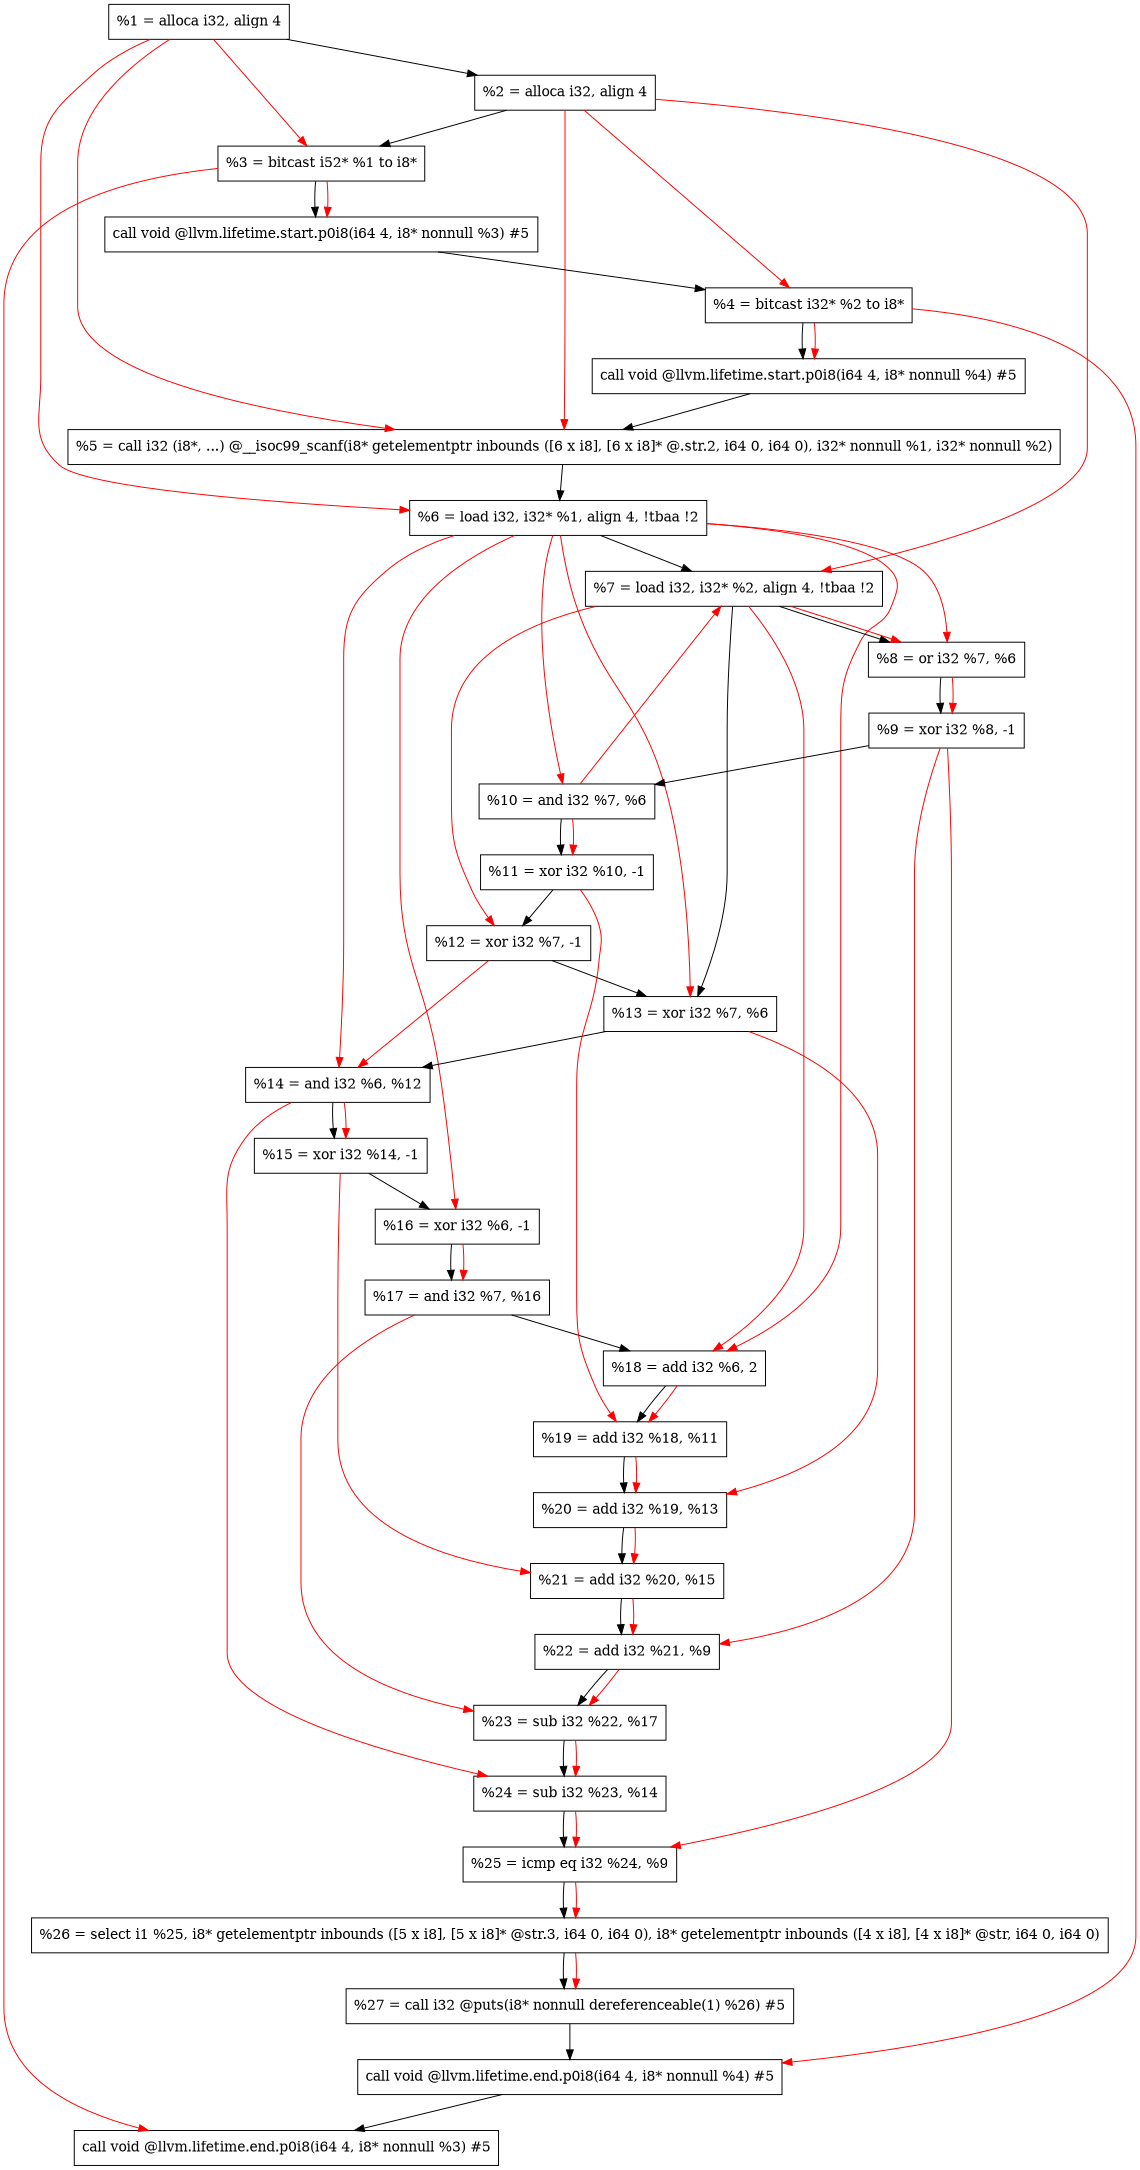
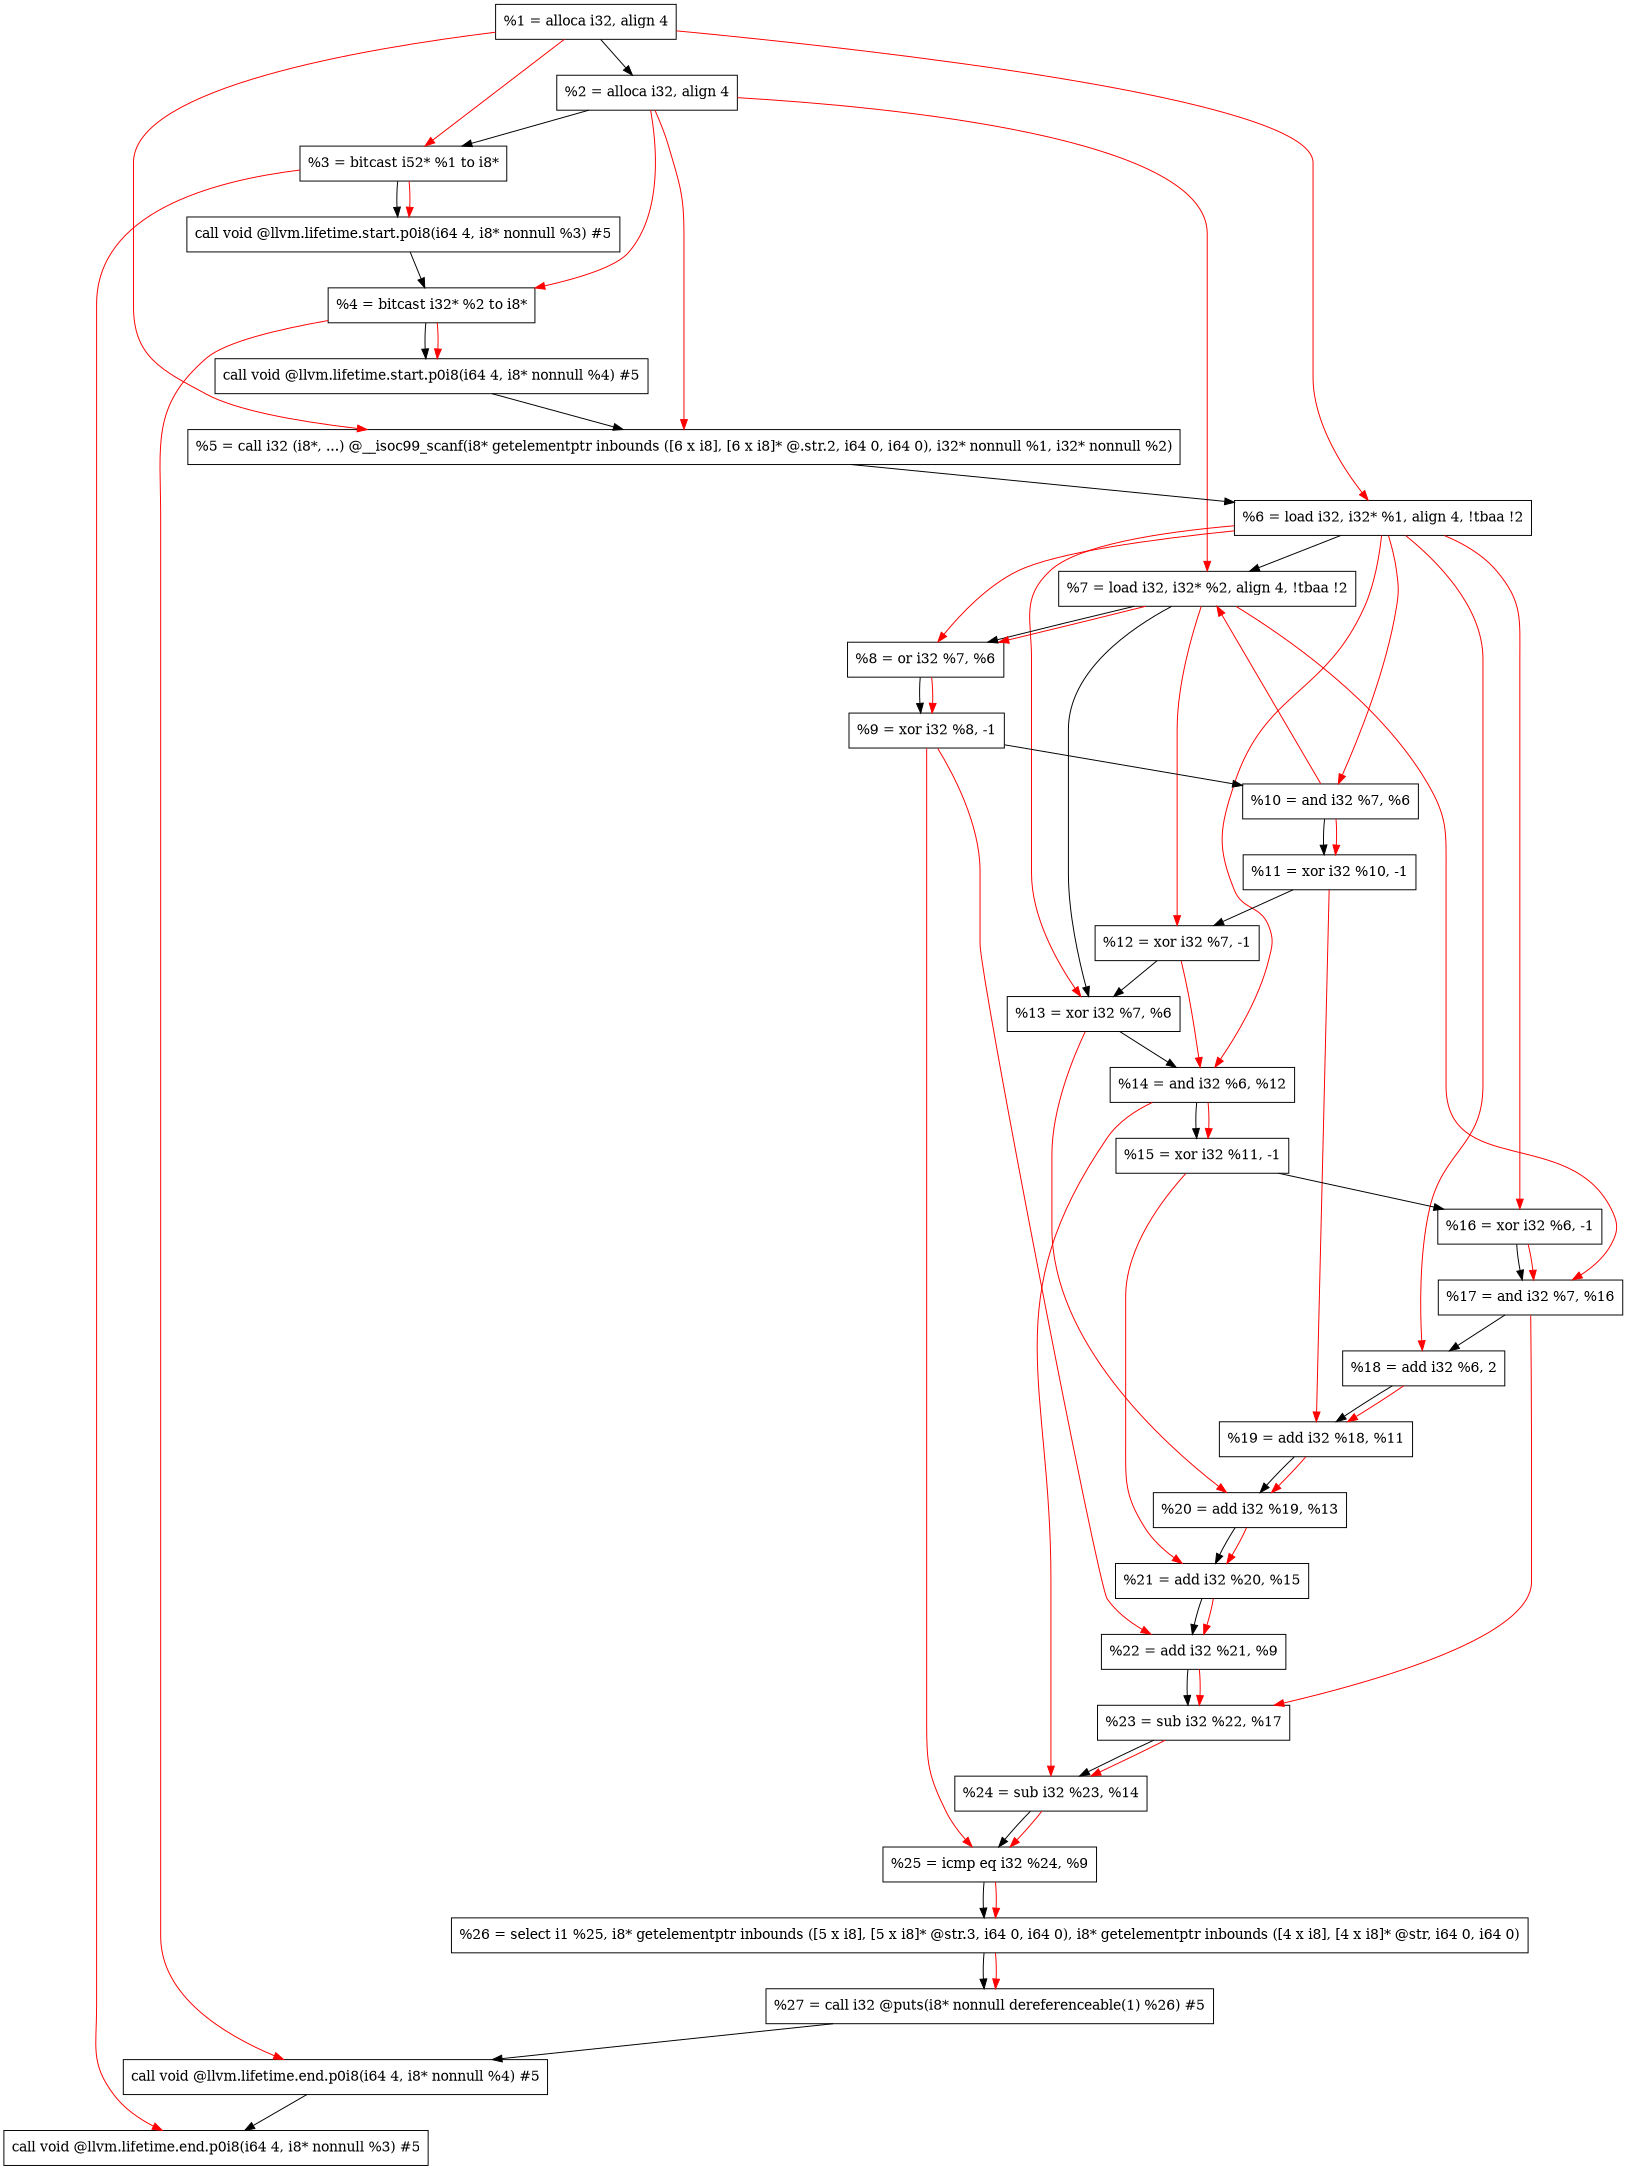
edge "%7 = load i32, i32* %2, align 4, !tbaa !2" -> "%18 = add i32 %6, 2": now "%7 = load i32, i32* %2, align 4, !tbaa !2" -> "%17 = and i32 %7, %16"
node "%15 = xor i32 %14, -1": label "%15 = xor i32 %14, -1" -> "%15 = xor i32 %11, -1"
